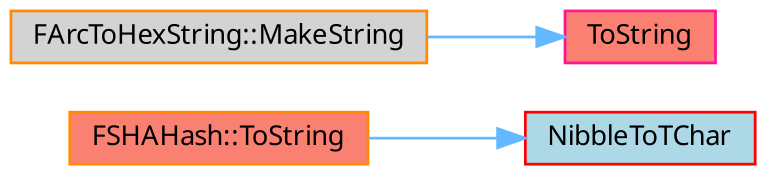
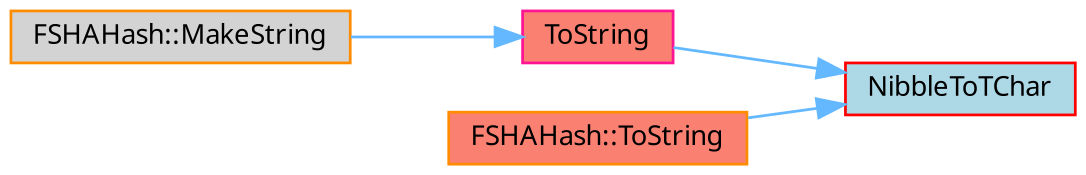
node "FArcToHexString::MakeString": label "FArcToHexString::MakeString" -> "FSHAHash::MakeString"
edge "ToString" -> "NibbleToTChar": added
